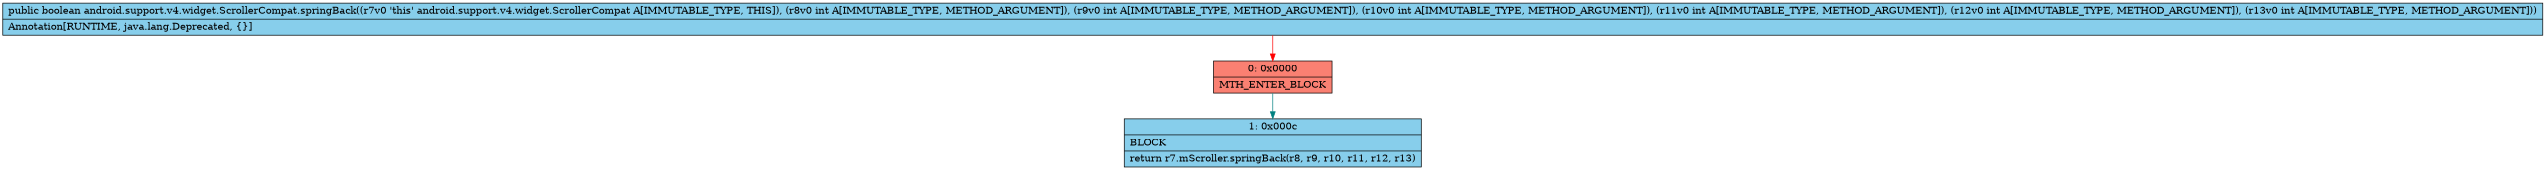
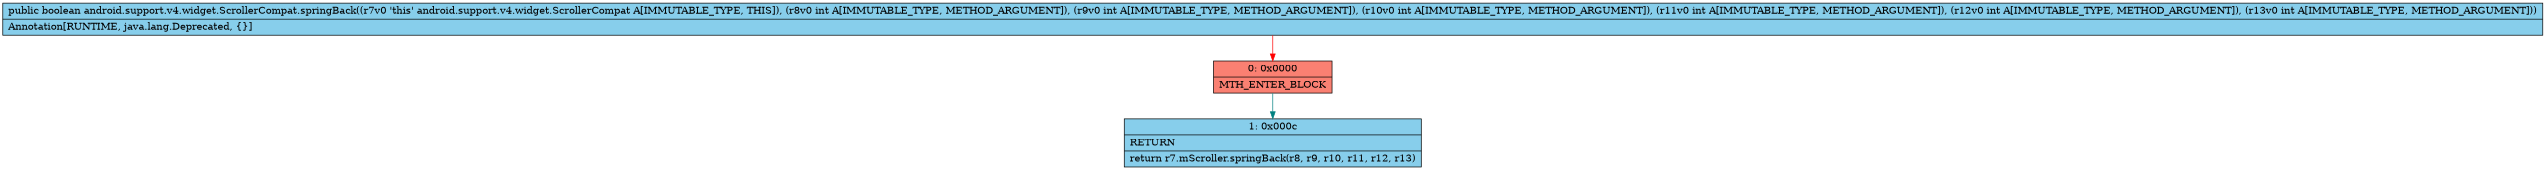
node "1: 0x000c": text "BLOCK" -> "RETURN"
